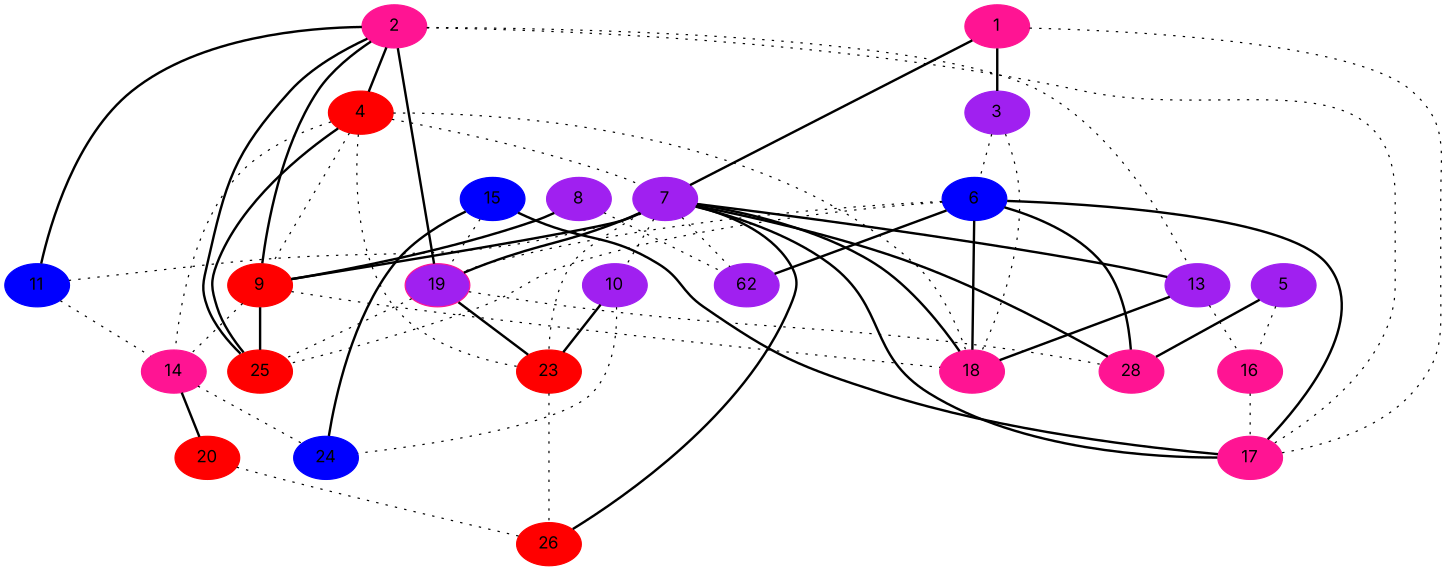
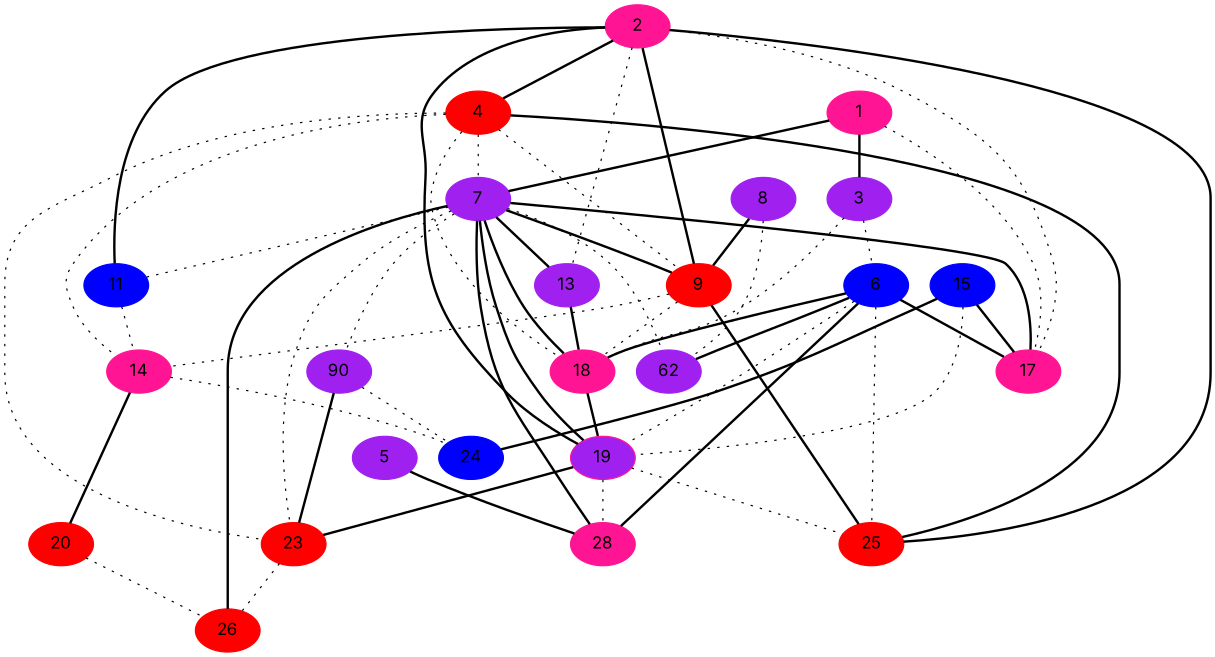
node "10": label "10" -> "90"
node "16": removed
edge "18" -- "19": added
